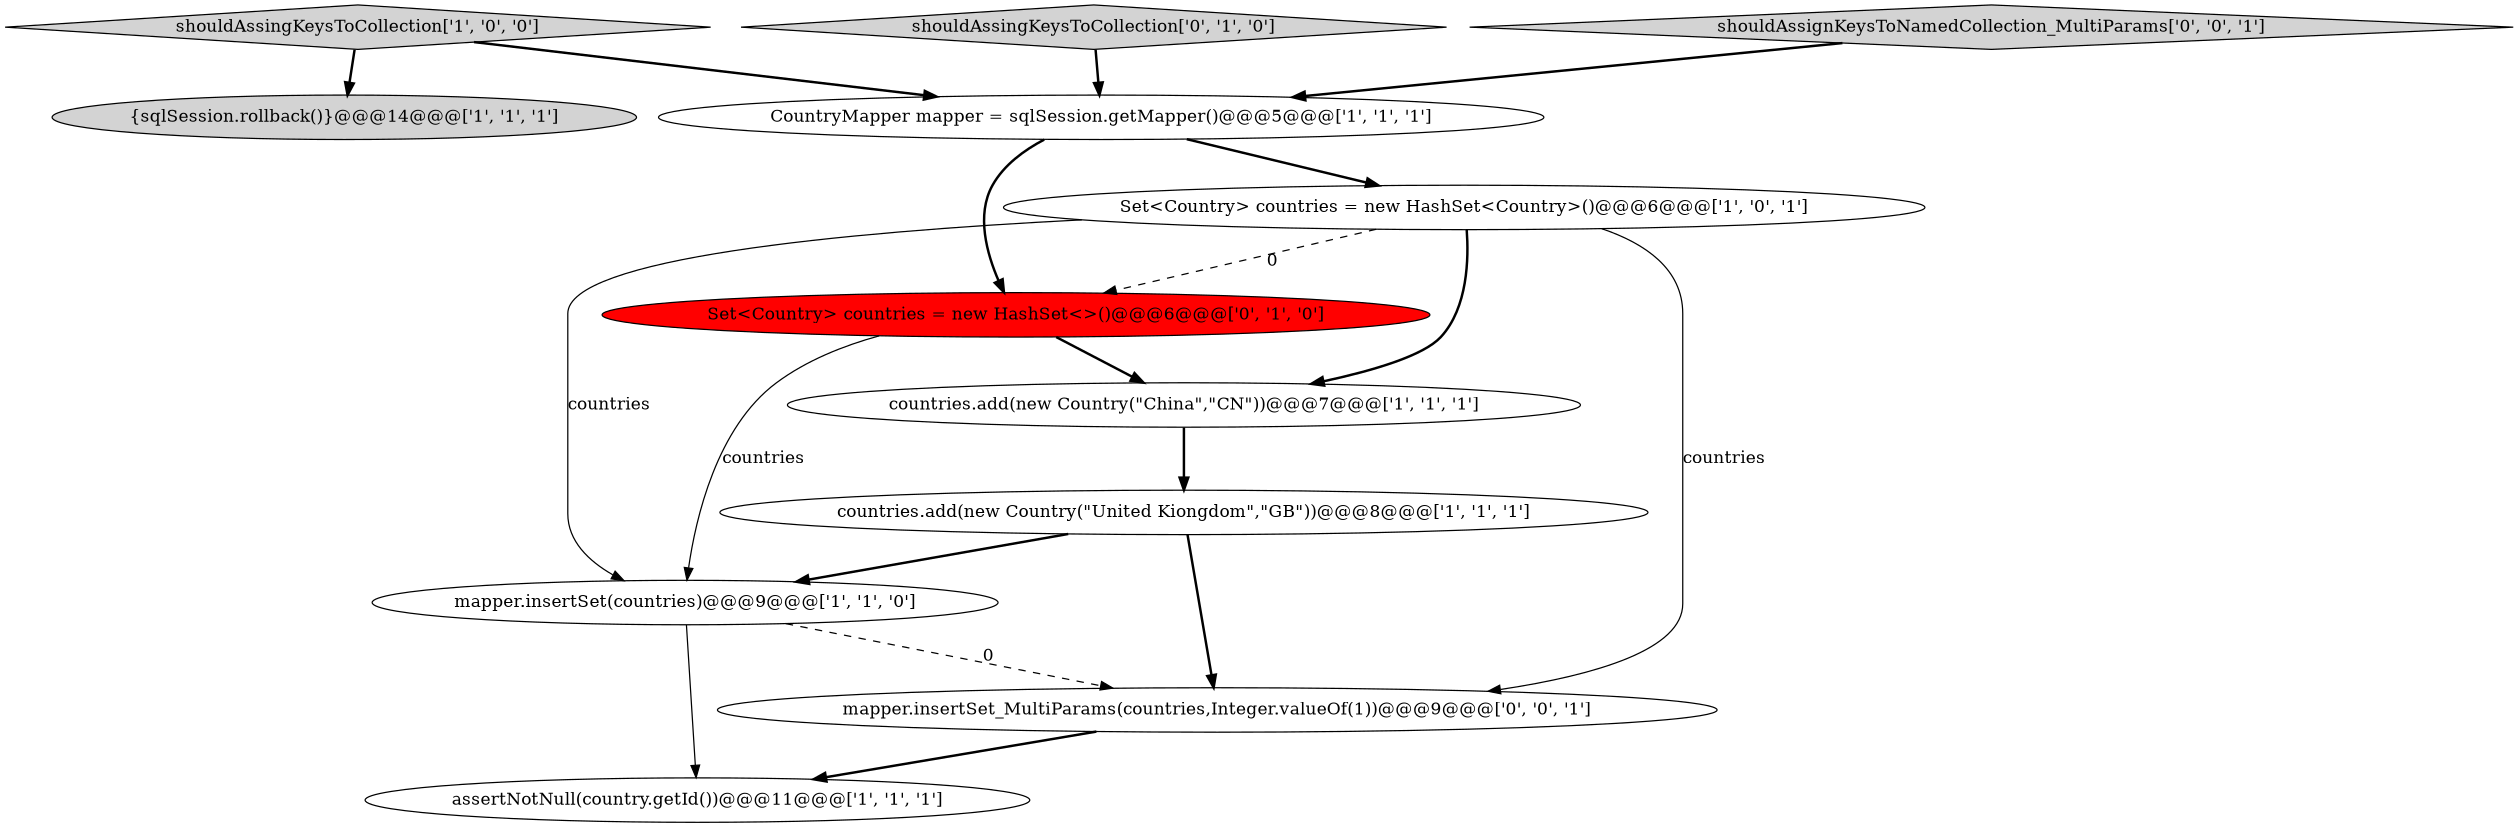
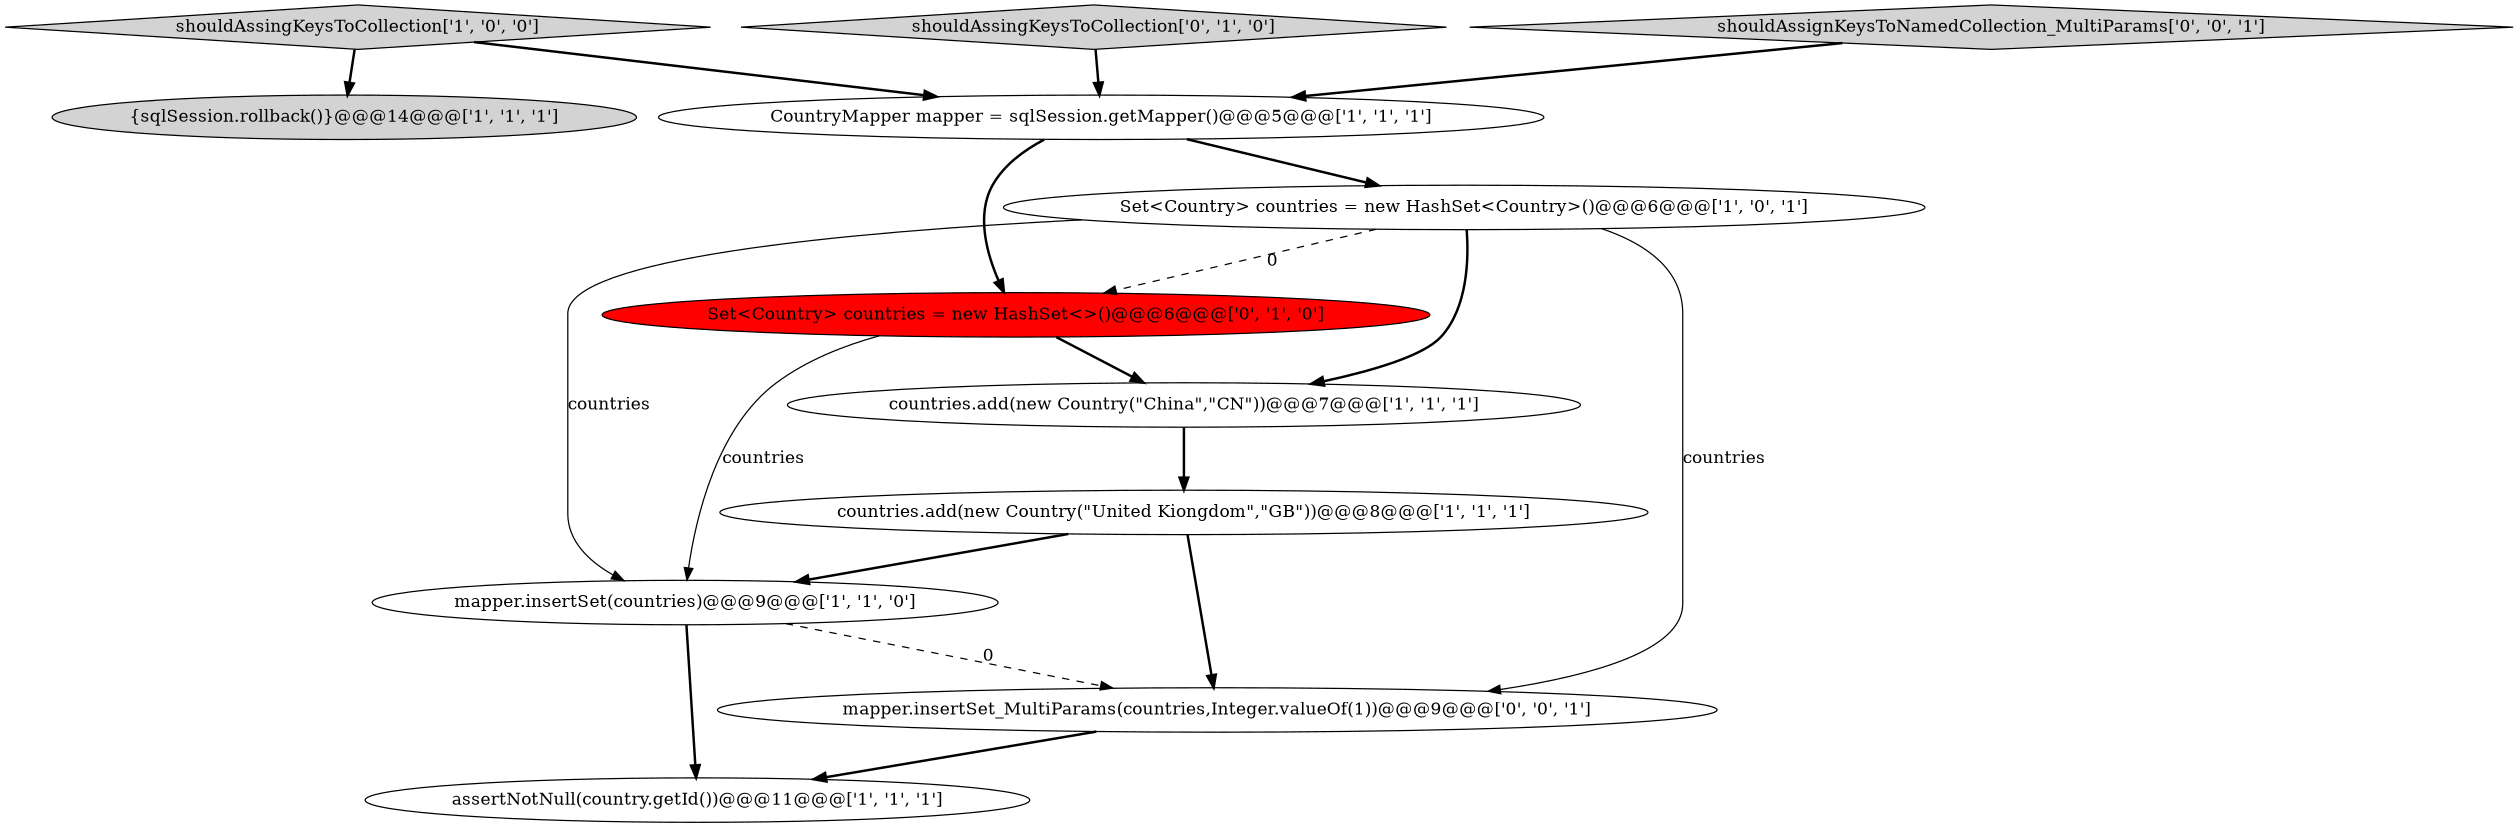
edge "mapper.insertSet(countries)@@@9@@@['1', '1', '0']" -> "assertNotNull(country.getId())@@@11@@@['1', '1', '1']": style solid -> bold
